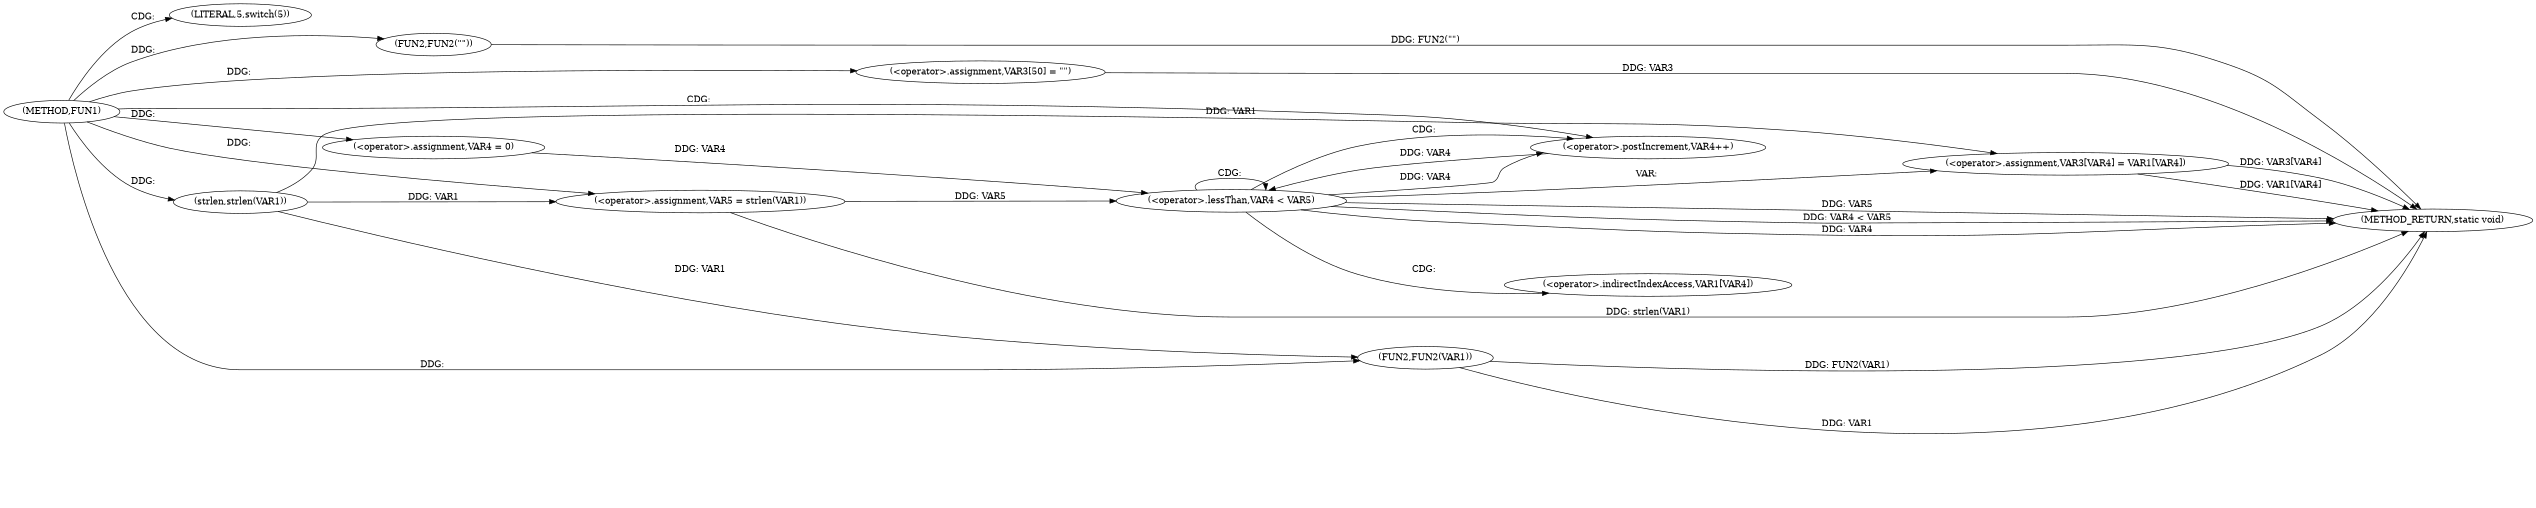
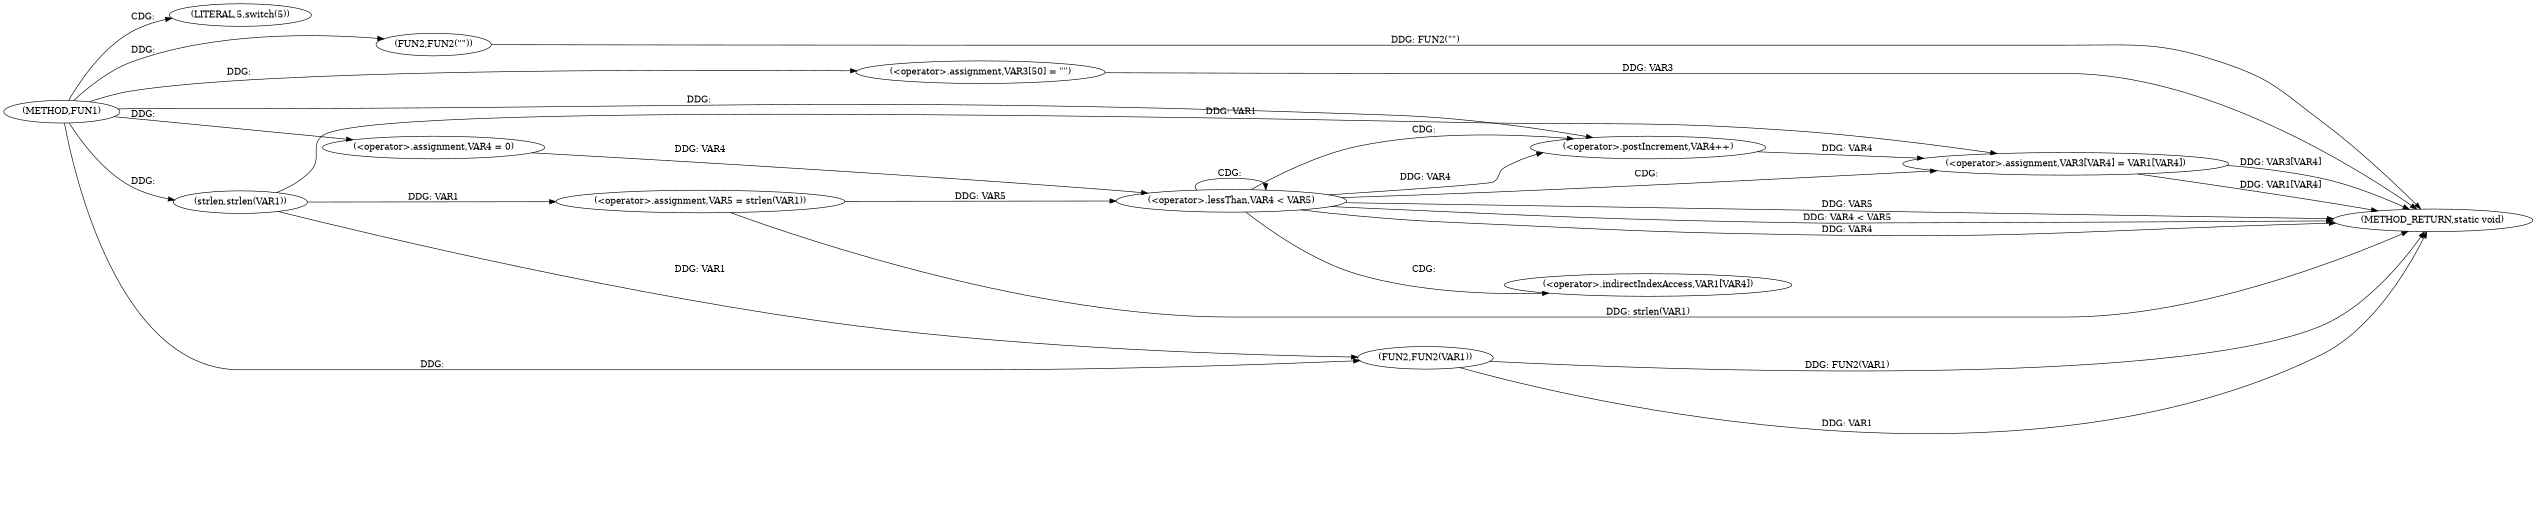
edge "(METHOD,FUN1)" -> "(<operator>.postIncrement,VAR4++)": label "CDG: " -> "DDG: "
edge "(<operator>.postIncrement,VAR4++)" -> "(<operator>.lessThan,VAR4 < VAR5)": now "(<operator>.postIncrement,VAR4++)" -> "(<operator>.assignment,VAR3[VAR4] = VAR1[VAR4])"
edge "(METHOD,FUN1)" -> "(<operator>.assignment,VAR5 = strlen(VAR1))": removed, label "DDG:"
edge "(<operator>.lessThan,VAR4 < VAR5)" -> "(<operator>.assignment,VAR3[VAR4] = VAR1[VAR4])": label "VAR: " -> "CDG: "
